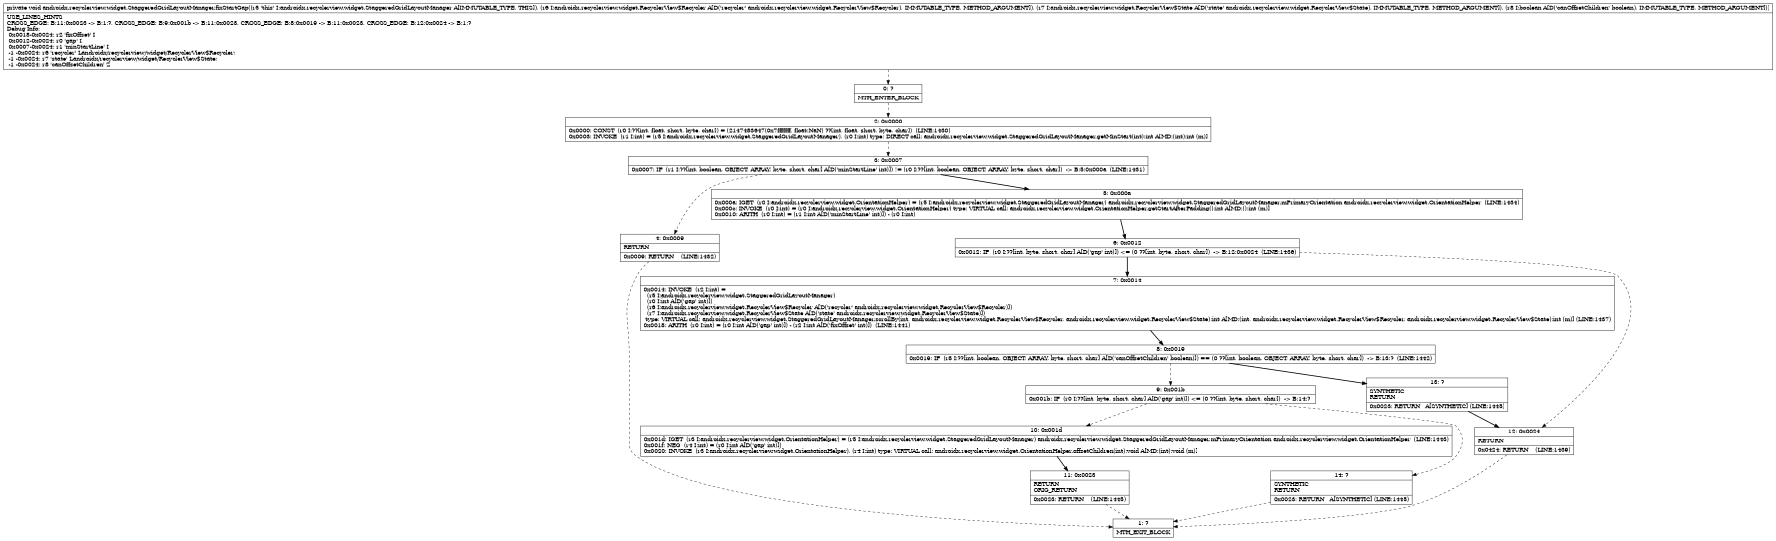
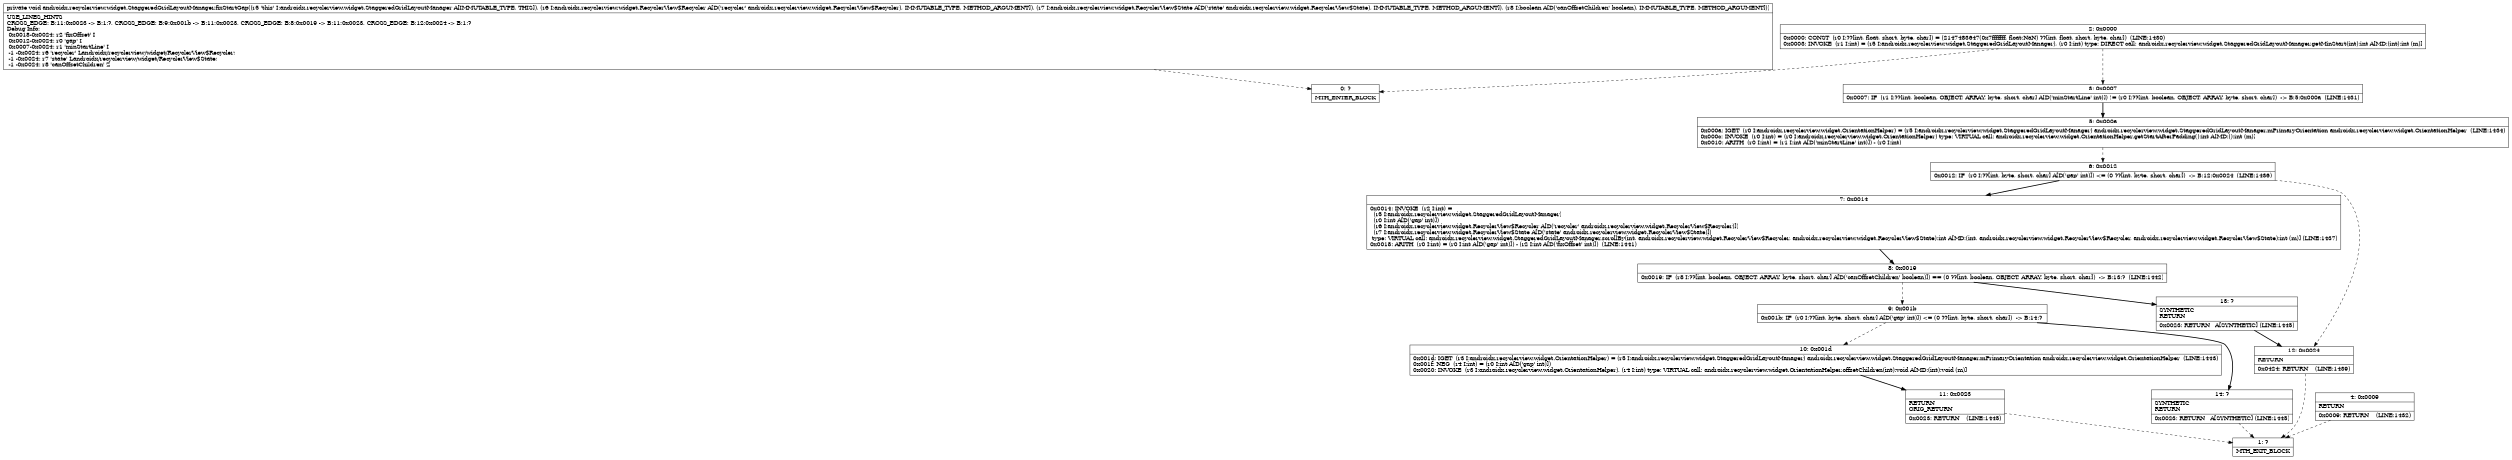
edge "0: ?" -> "2: 0x0000": reversed
edge "3: 0x0007" -> "4: 0x0009": removed
edge "5: 0x000a" -> "6: 0x0012": style bold -> dashed
edge "9: 0x001b" -> "14: ?": style dashed -> bold
